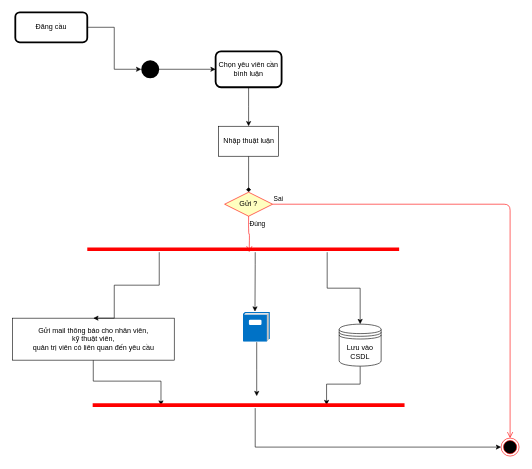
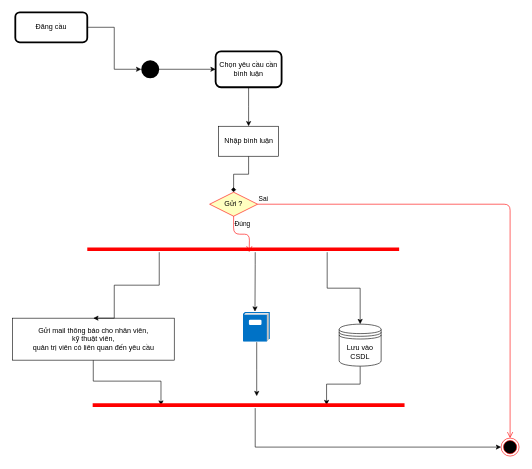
node "Chọn yêu viên cần bình luận": label "Chọn yêu viên cần bình luận" -> "Chọn yêu cầu cần bình luận"
node "Nhập thuật luận": label "Nhập thuật luận" -> "Nhập bình luận"
node "Gửi ?": moved (249, 204) -> (234, 204)
